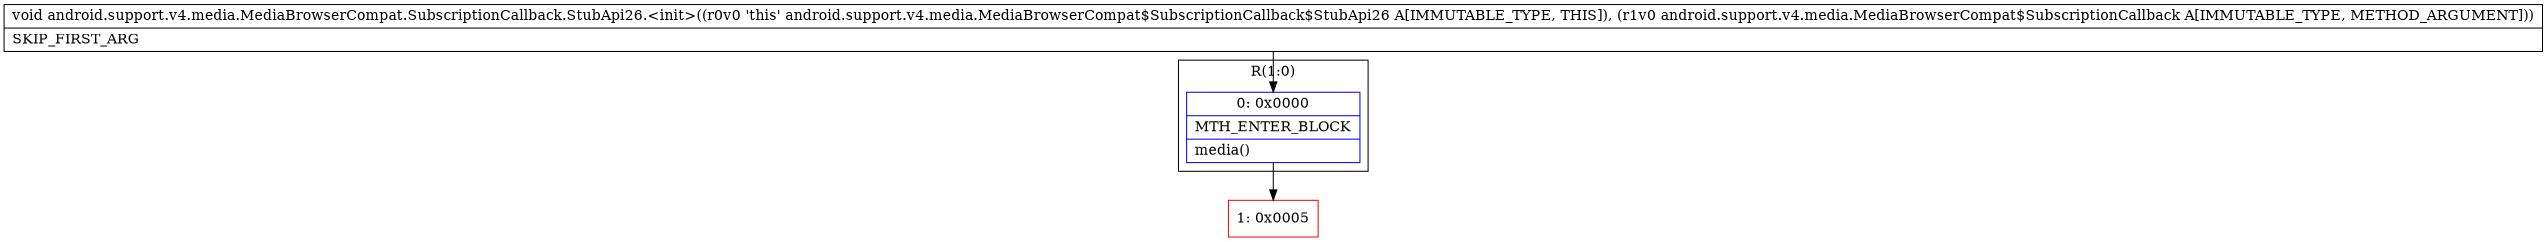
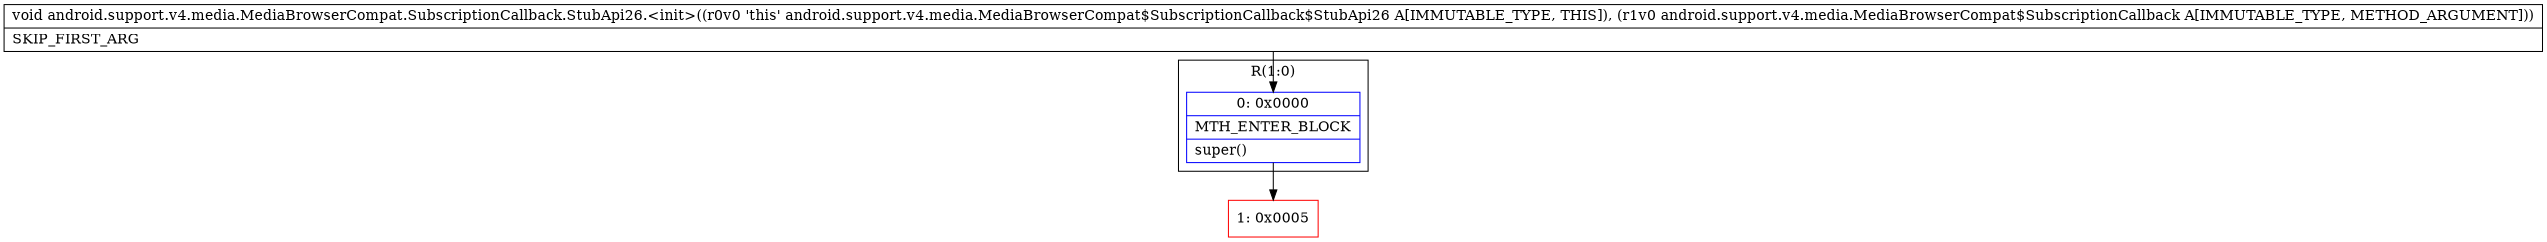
node "0: 0x0000": text "media()" -> "super()"
